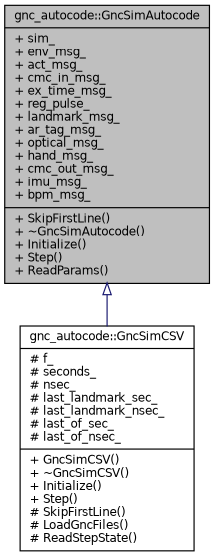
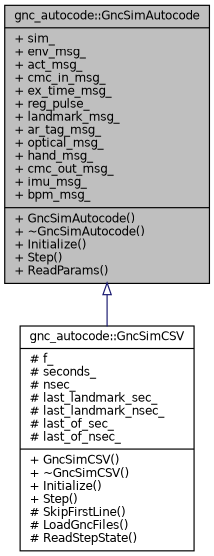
node "gnc_autocode::GncSimAutocode": text "+ SkipFirstLine()" -> "+ GncSimAutocode()"
